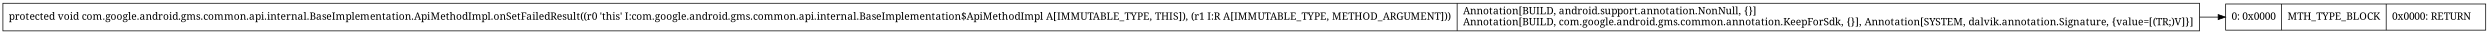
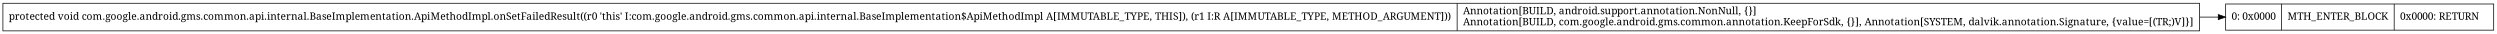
node "0: 0x0000": text "MTH_TYPE_BLOCK" -> "MTH_ENTER_BLOCK"
